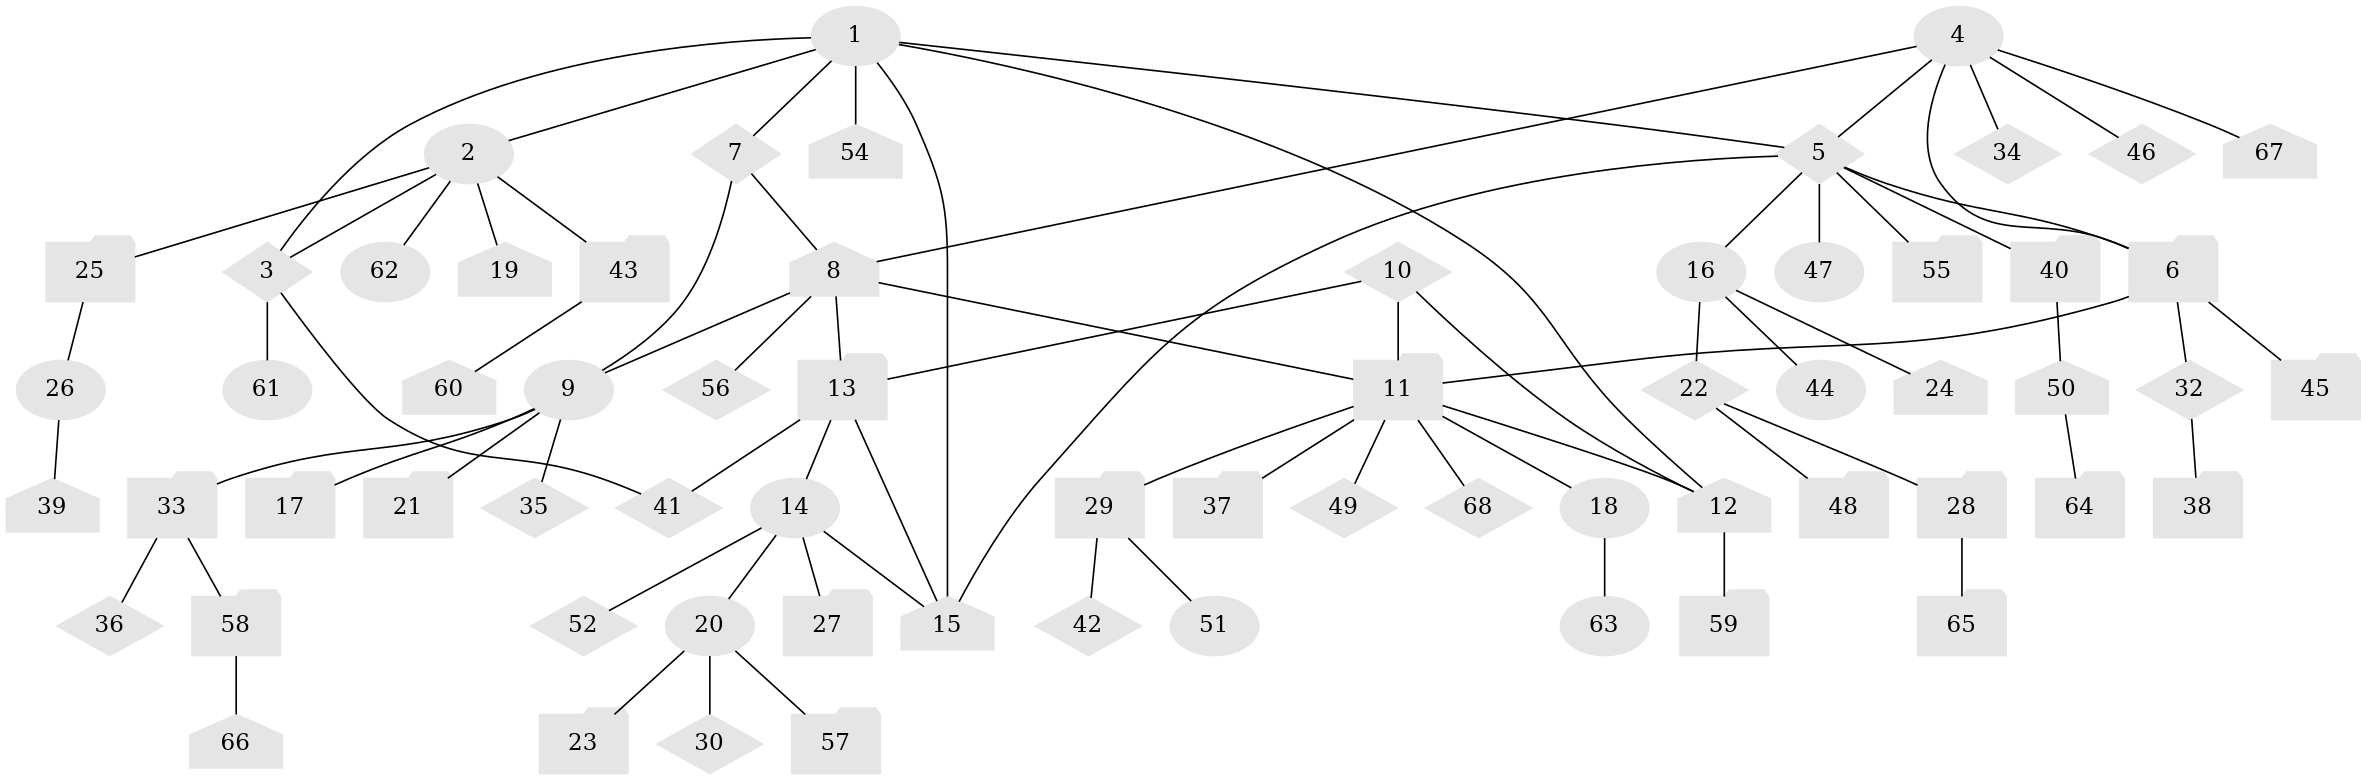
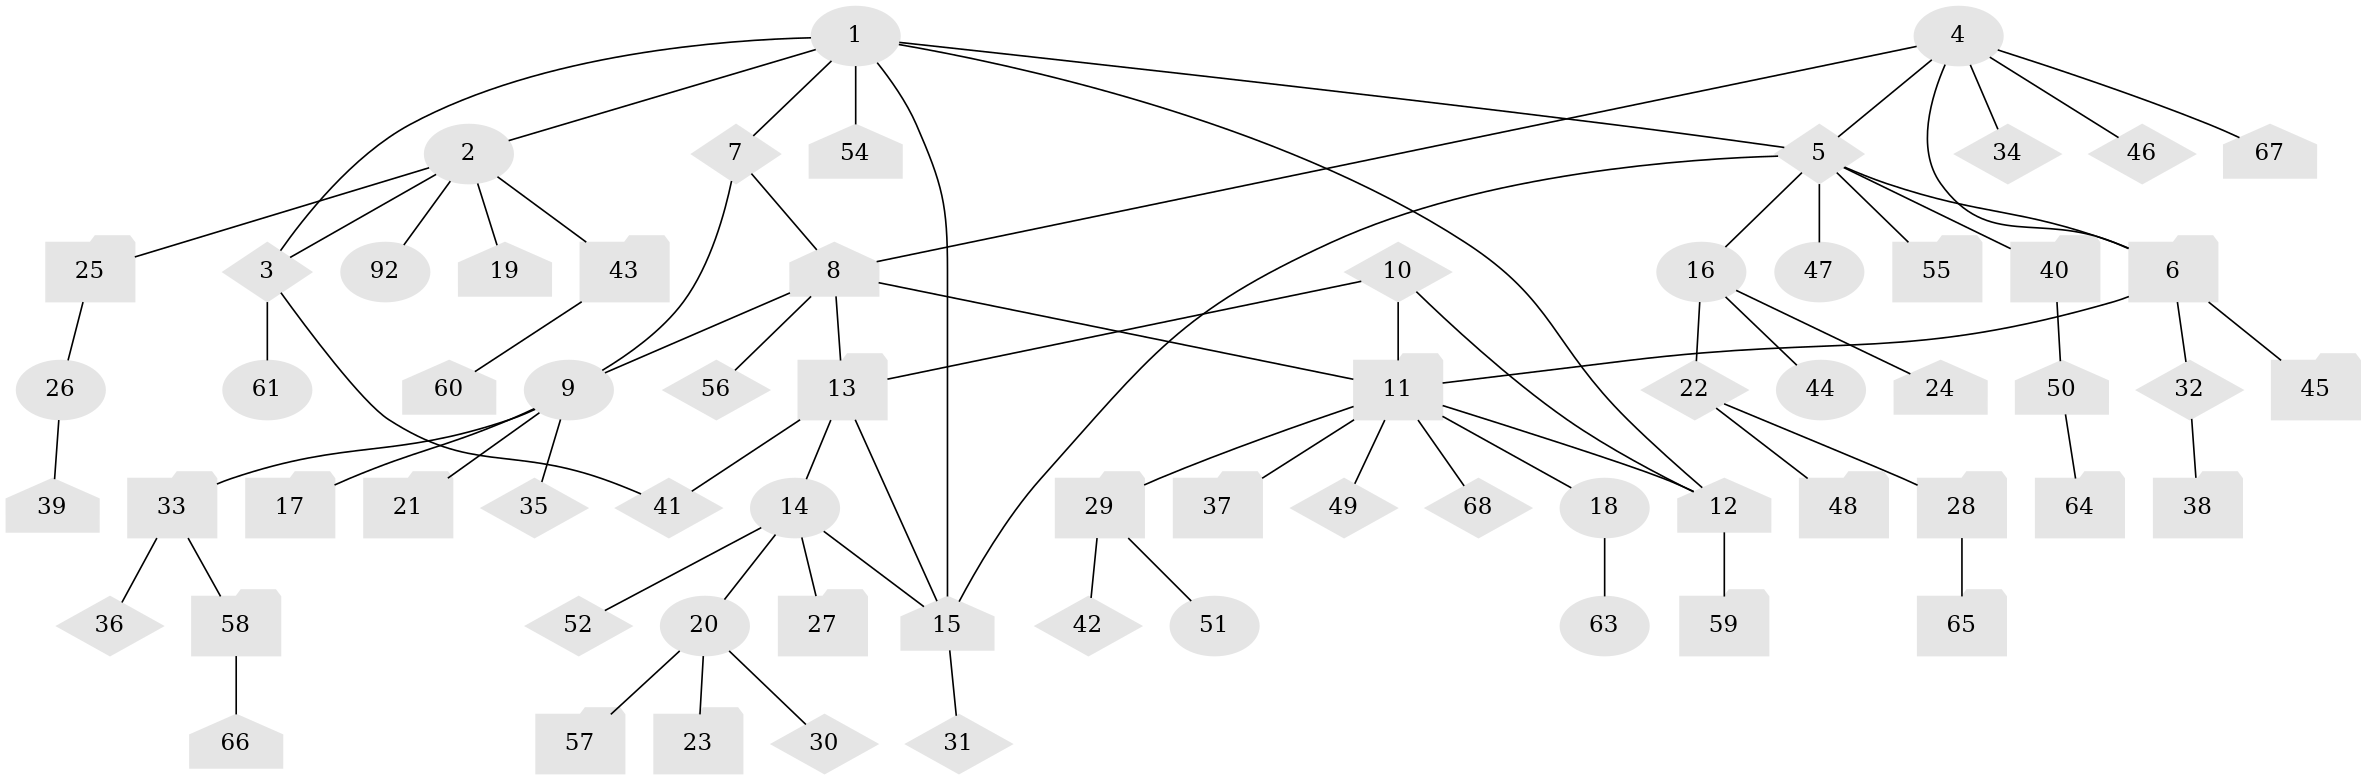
node "62": label "62" -> "92"
node "31": added
